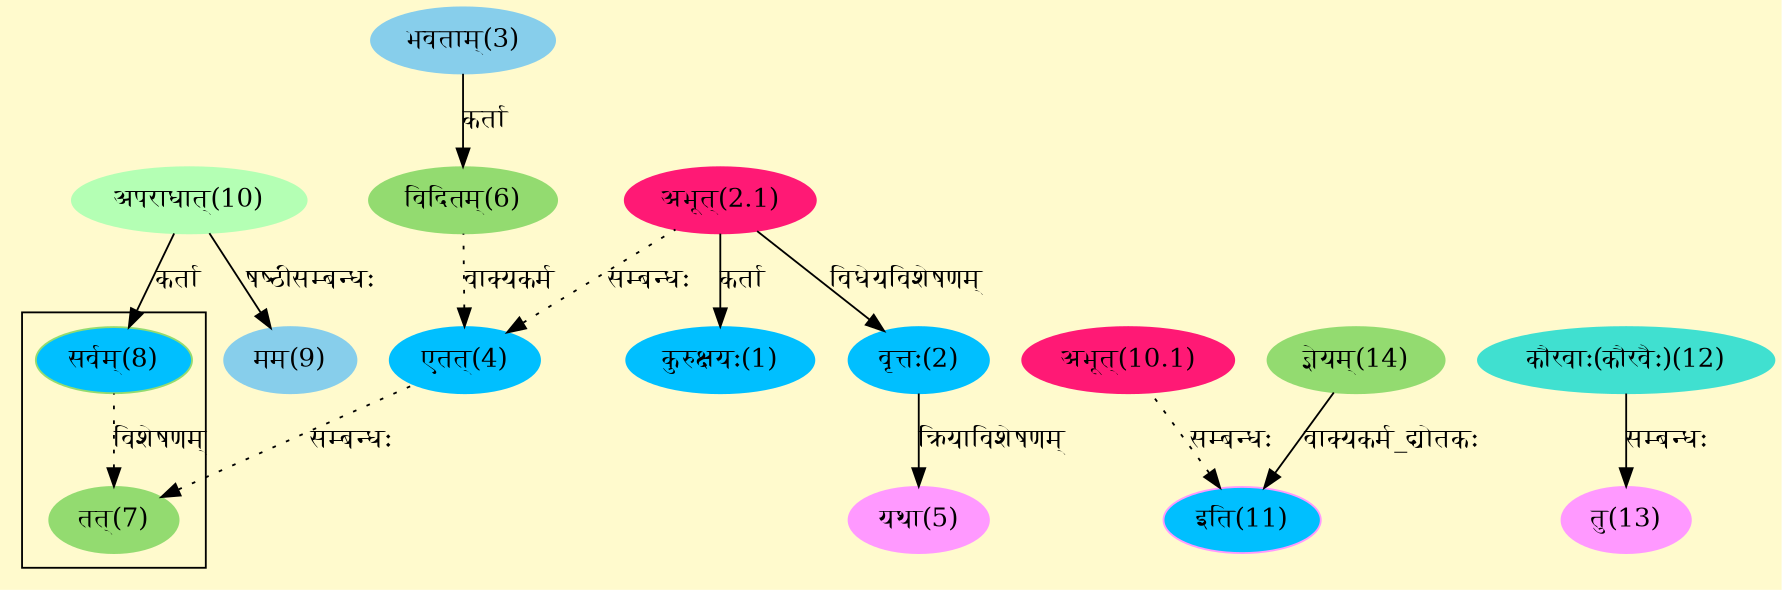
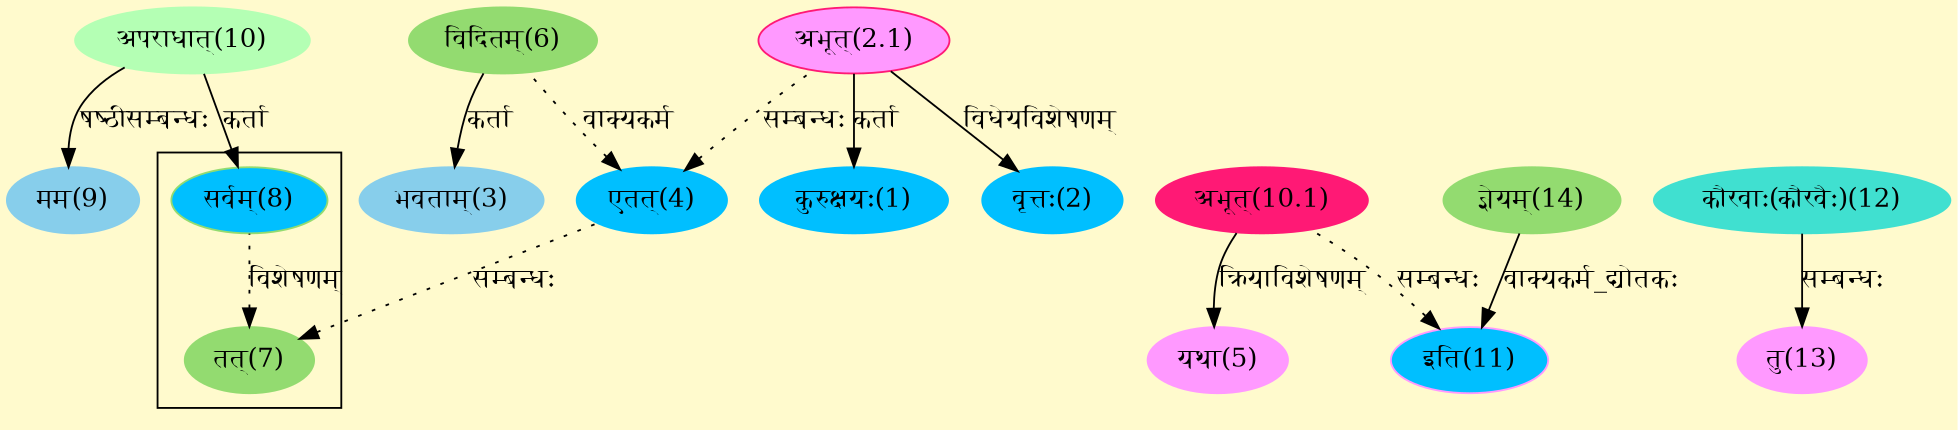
edge "भवताम्(3)" -> "विदितम्(6)": reversed
node "अभूत्(2.1)": fillcolor #ff1975 -> #ff99ff
edge "वृत्तः(2)" -> "यथा(5)": now "अभूत्(10.1)" -> "यथा(5)"
